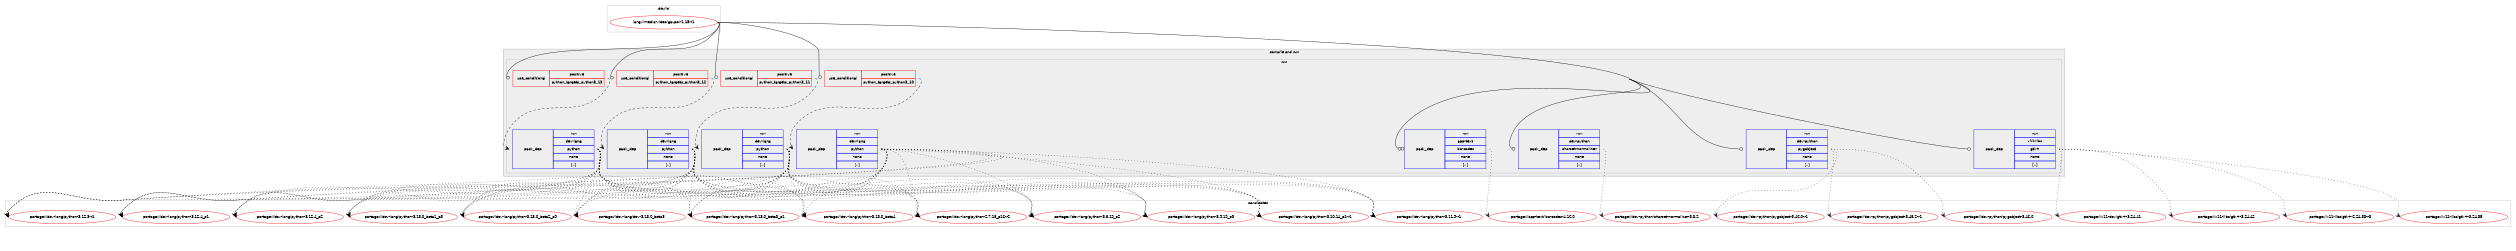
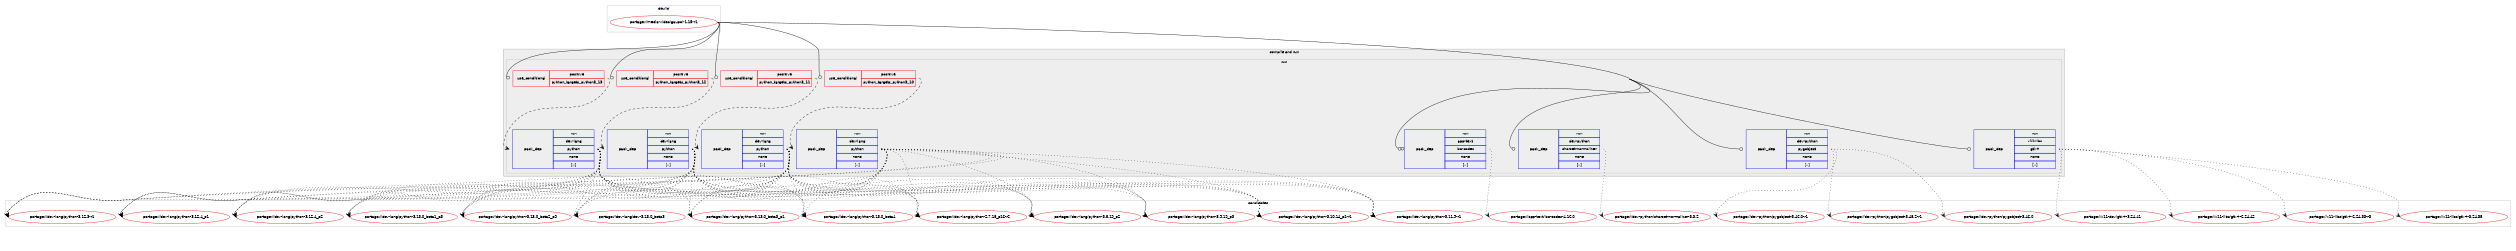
node "lang://media-video/gaupol-1.15-r1": label "lang://media-video/gaupol-1.15-r1" -> "portage://media-video/gaupol-1.15-r1"
node "portage://x11-libs/gtk+-3.24.42": label "portage://x11-libs/gtk+-3.24.42" -> "portage://x11-libs/gtk+-6.24.42"
